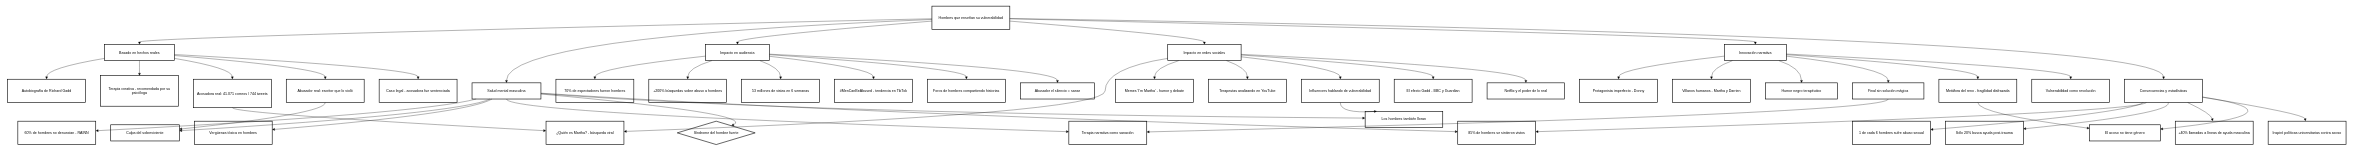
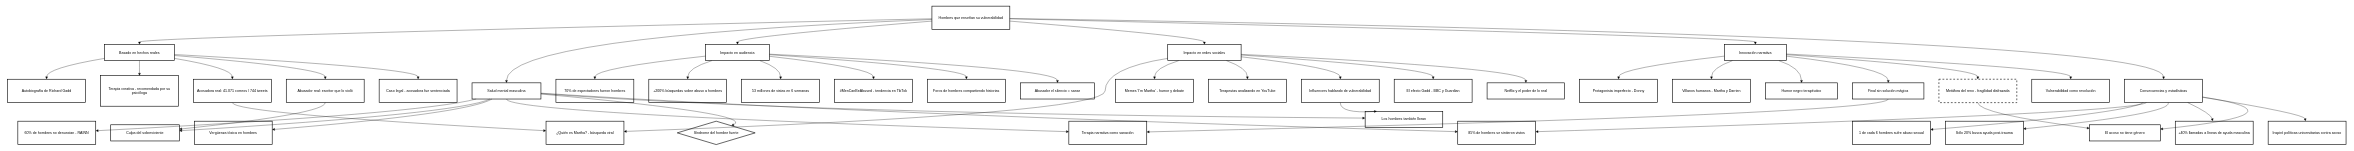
node "Metáfora del reno - fragilidad disfrazada": style solid -> dashed
node "Acosadora real: 41.071 correos / 744 tweets": size 78x29 -> 78x23
